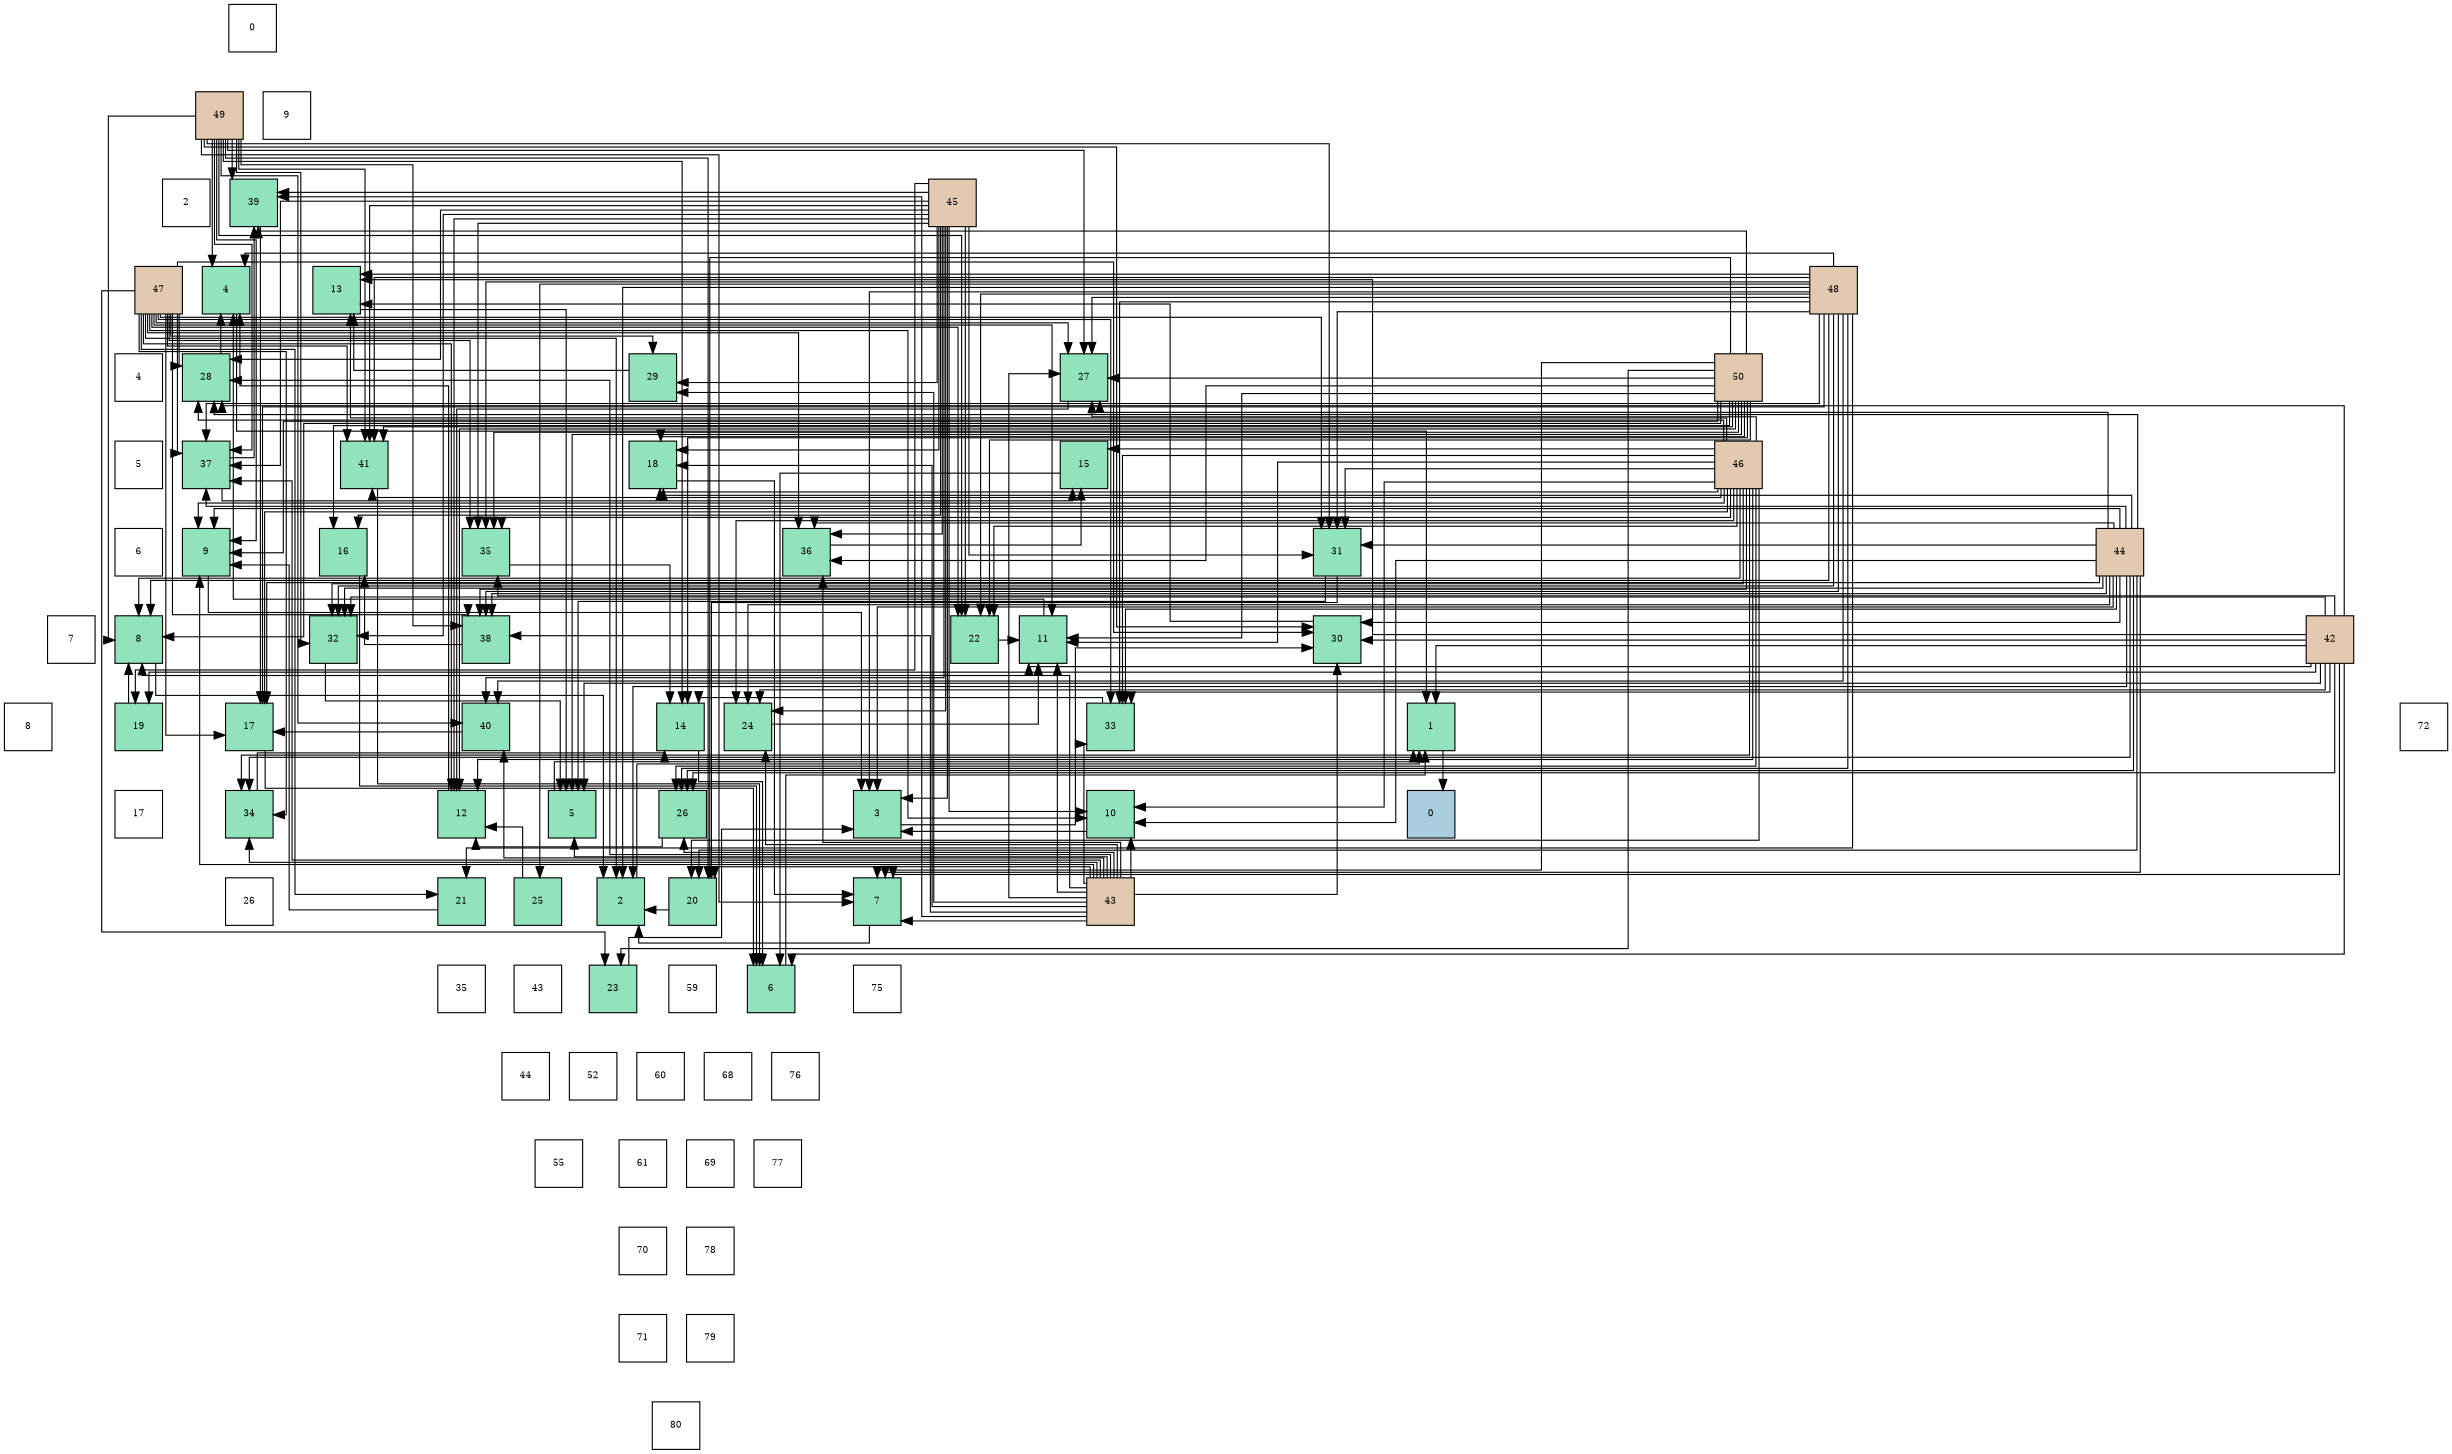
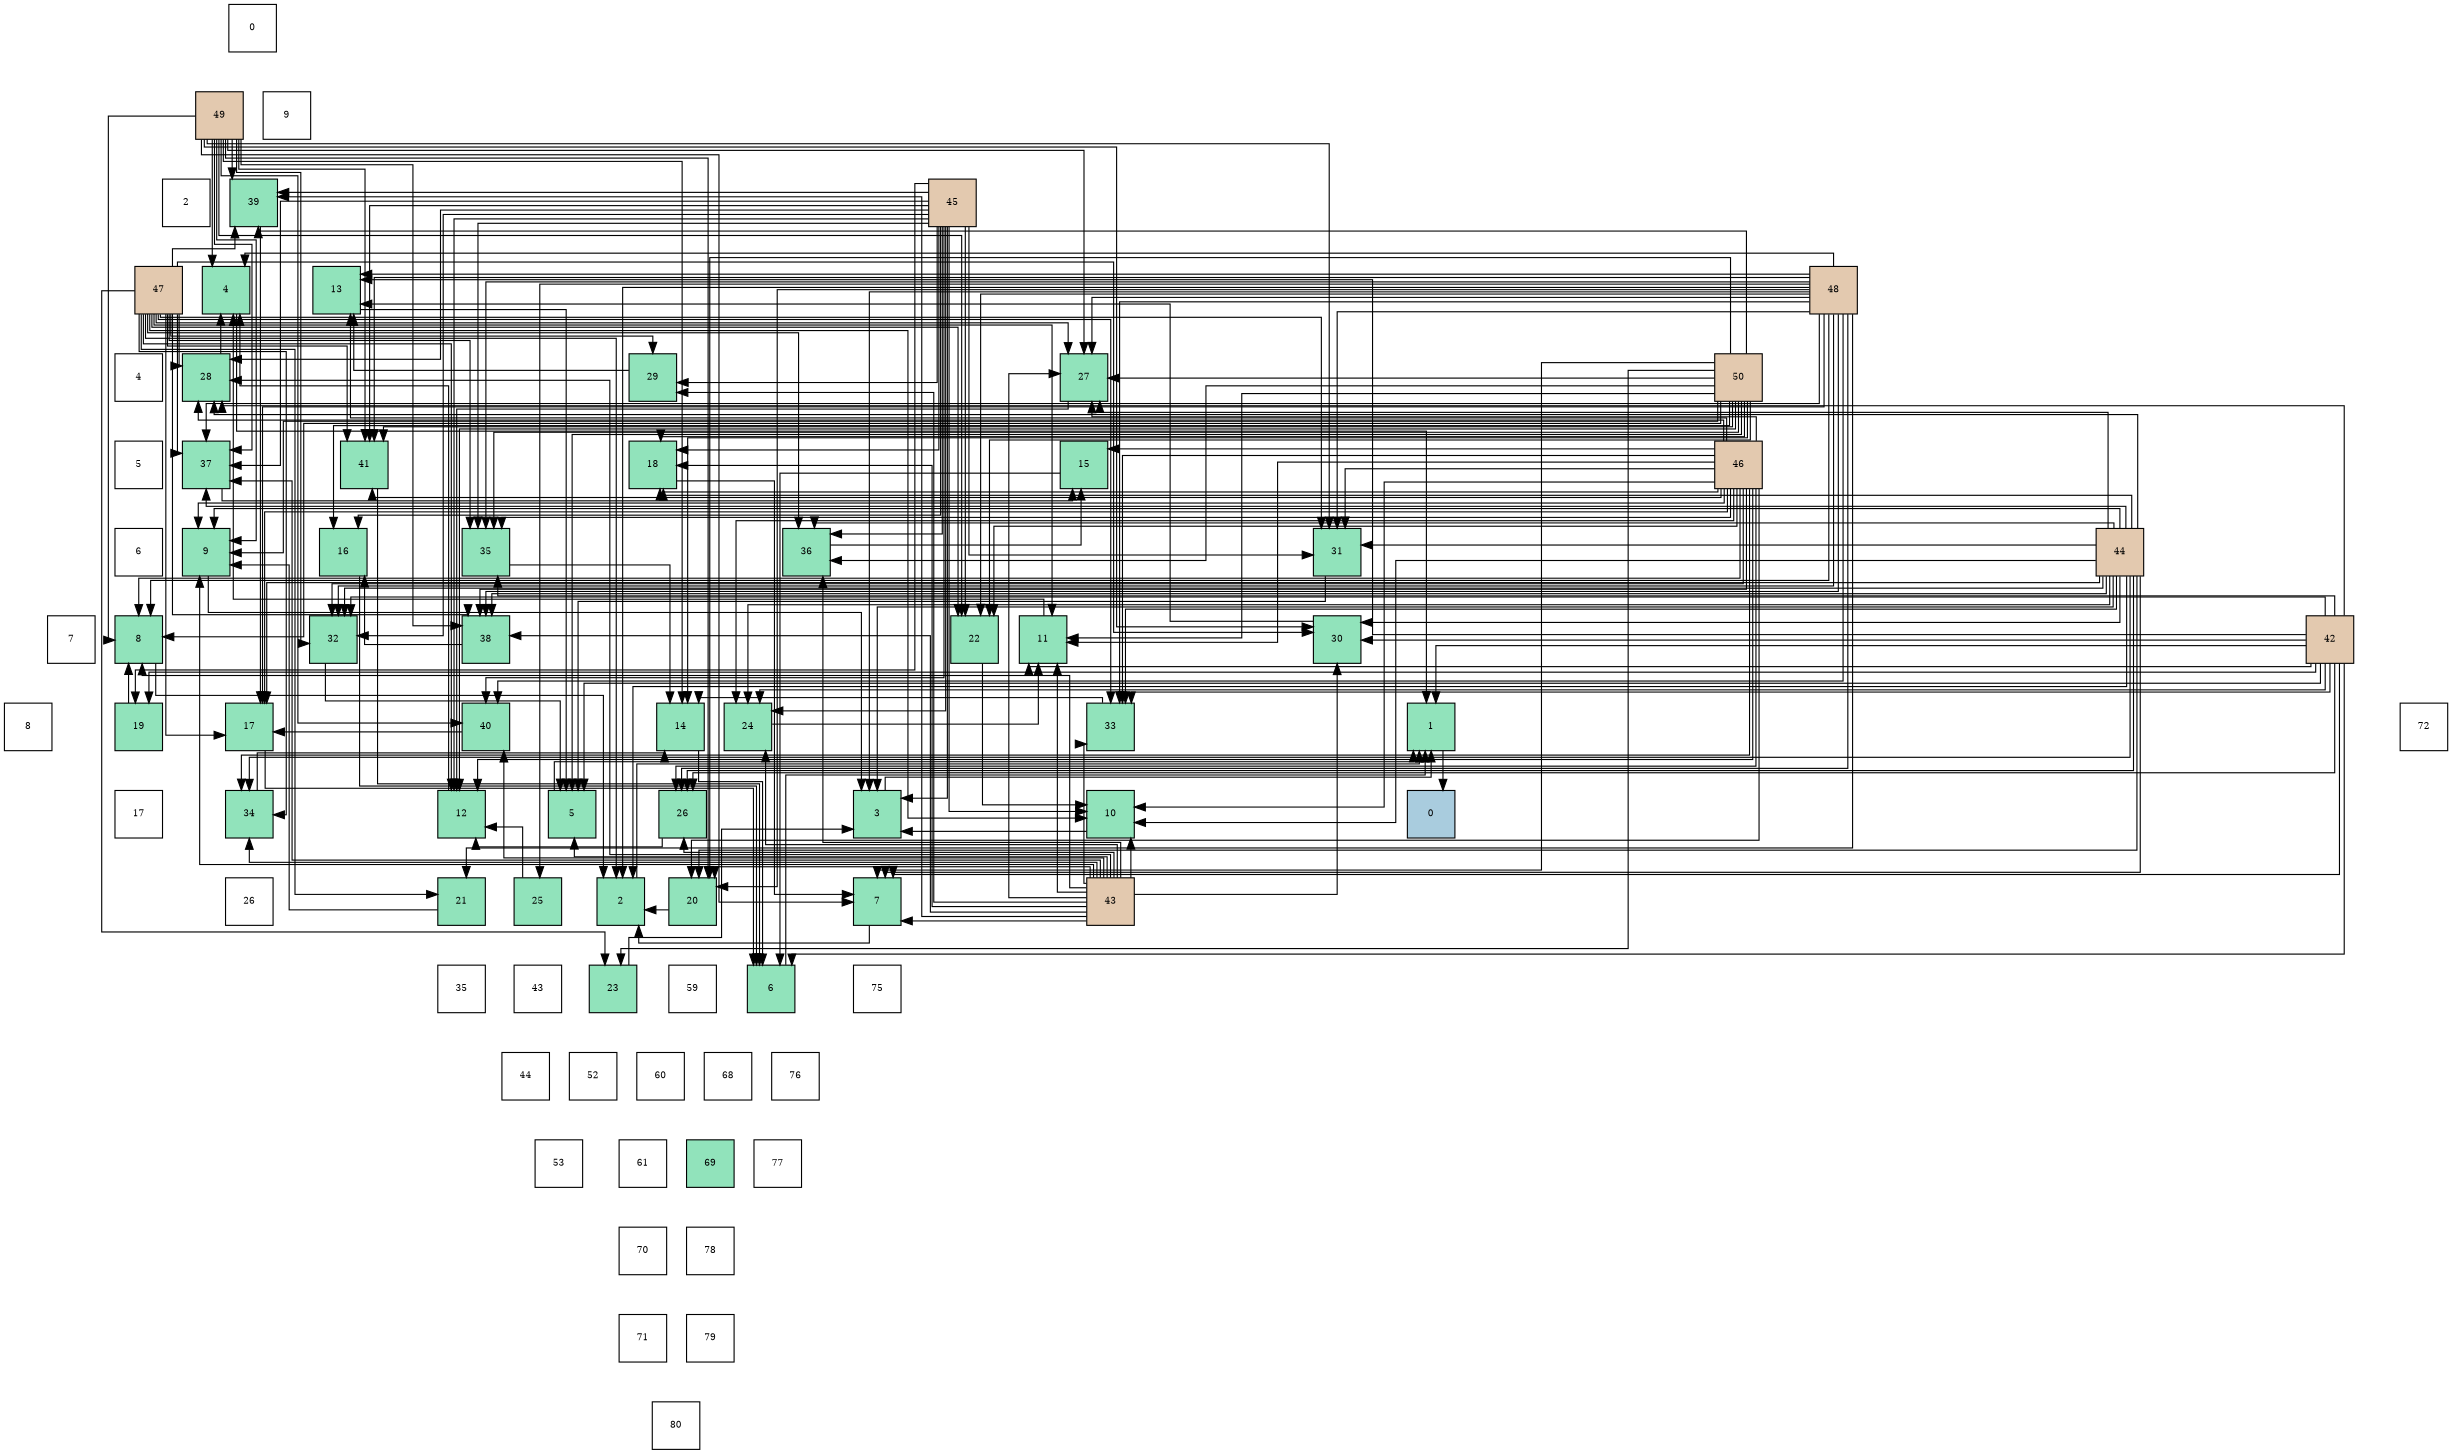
edge "37" -> "39": now "47" -> "39"
edge "31" -> "20": now "48" -> "20"
edge "22" -> "11": now "22" -> "10"
edge "3" -> "30": now "3" -> "1"
node "55": label "55" -> "53"
node "69": fillcolor #ffffff -> #91e3bb
